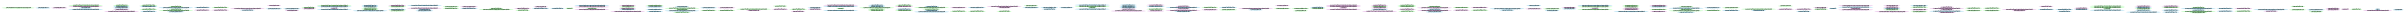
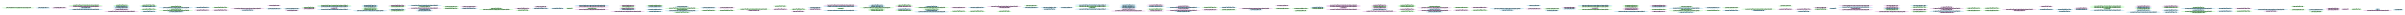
node "41 GoogLeNet/Inception[b3]/Sequential[b2]/ReLU[2]/RELU": added
